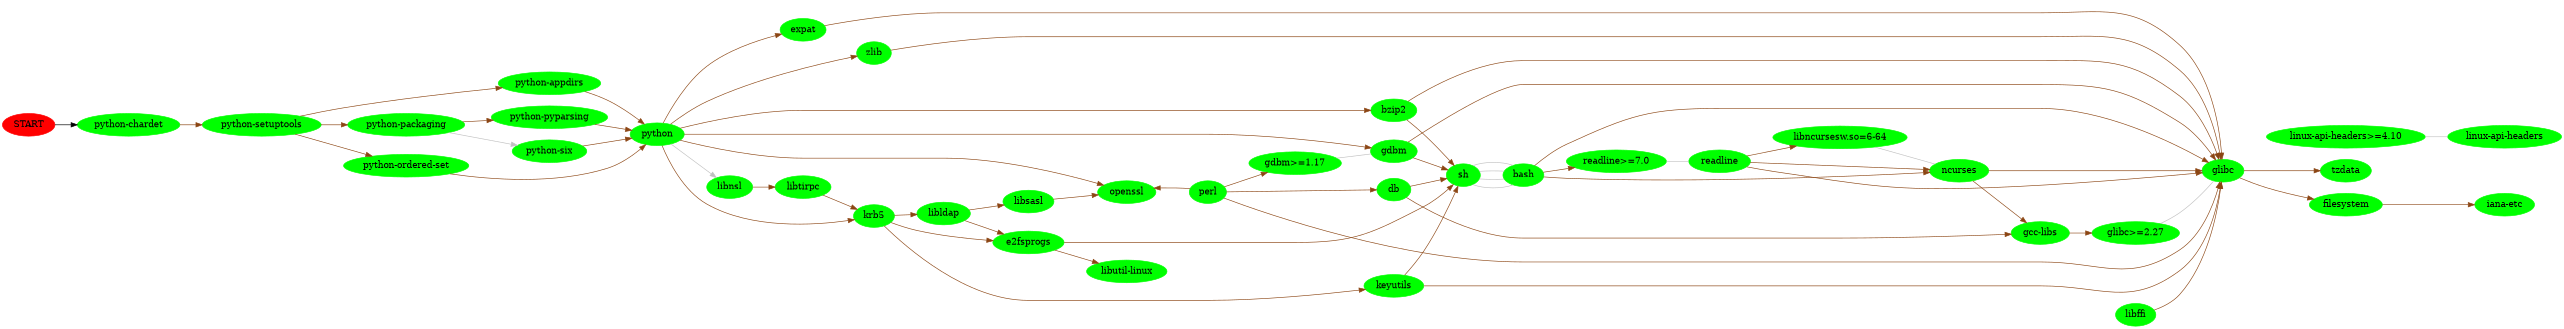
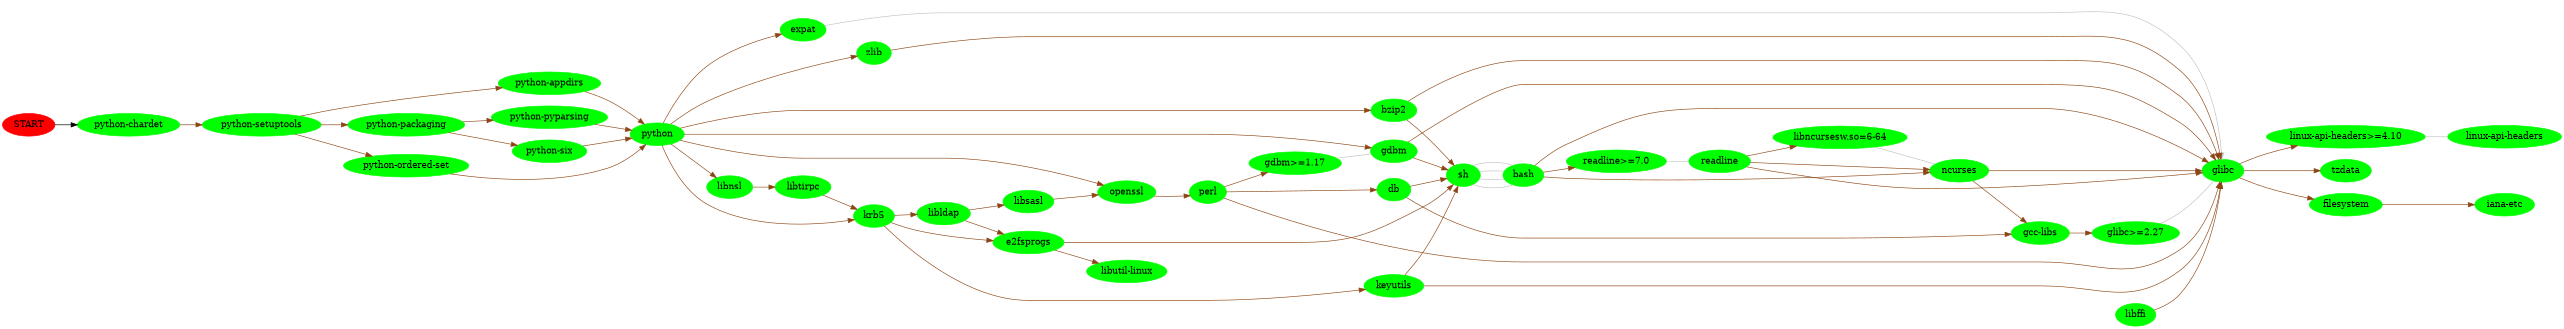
edge "expat" -> "glibc": color chocolate4 -> grey
edge "python-packaging" -> "python-six": color grey -> chocolate4
edge "glibc" -> "linux-api-headers>=4.10": added
edge "python" -> "libnsl": color grey -> chocolate4
edge "perl" -> "openssl": reversed
